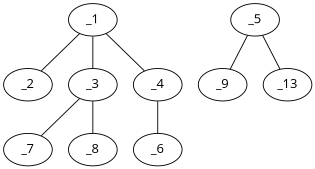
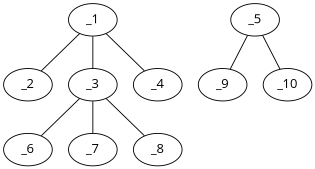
node "_13": label "_13" -> "_10"
edge "_4" -- "_6": now "_3" -- "_6"
